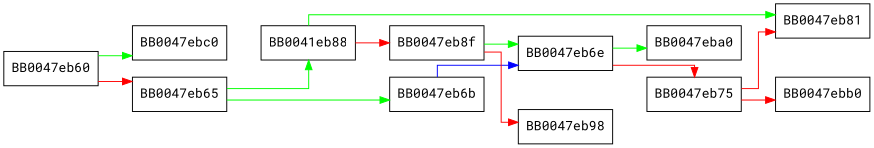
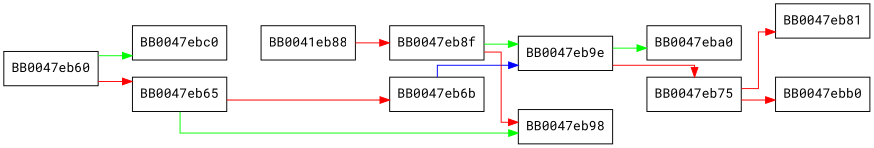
edge "BB0041eb88" -> "BB0047eb81": removed
node "BB0047eb6e": label "BB0047eb6e" -> "BB0047eb9e"
edge "BB0047eb65" -> "BB0041eb88": now "BB0047eb65" -> "BB0047eb98"
edge "BB0047eb65" -> "BB0047eb6b": color green -> red
